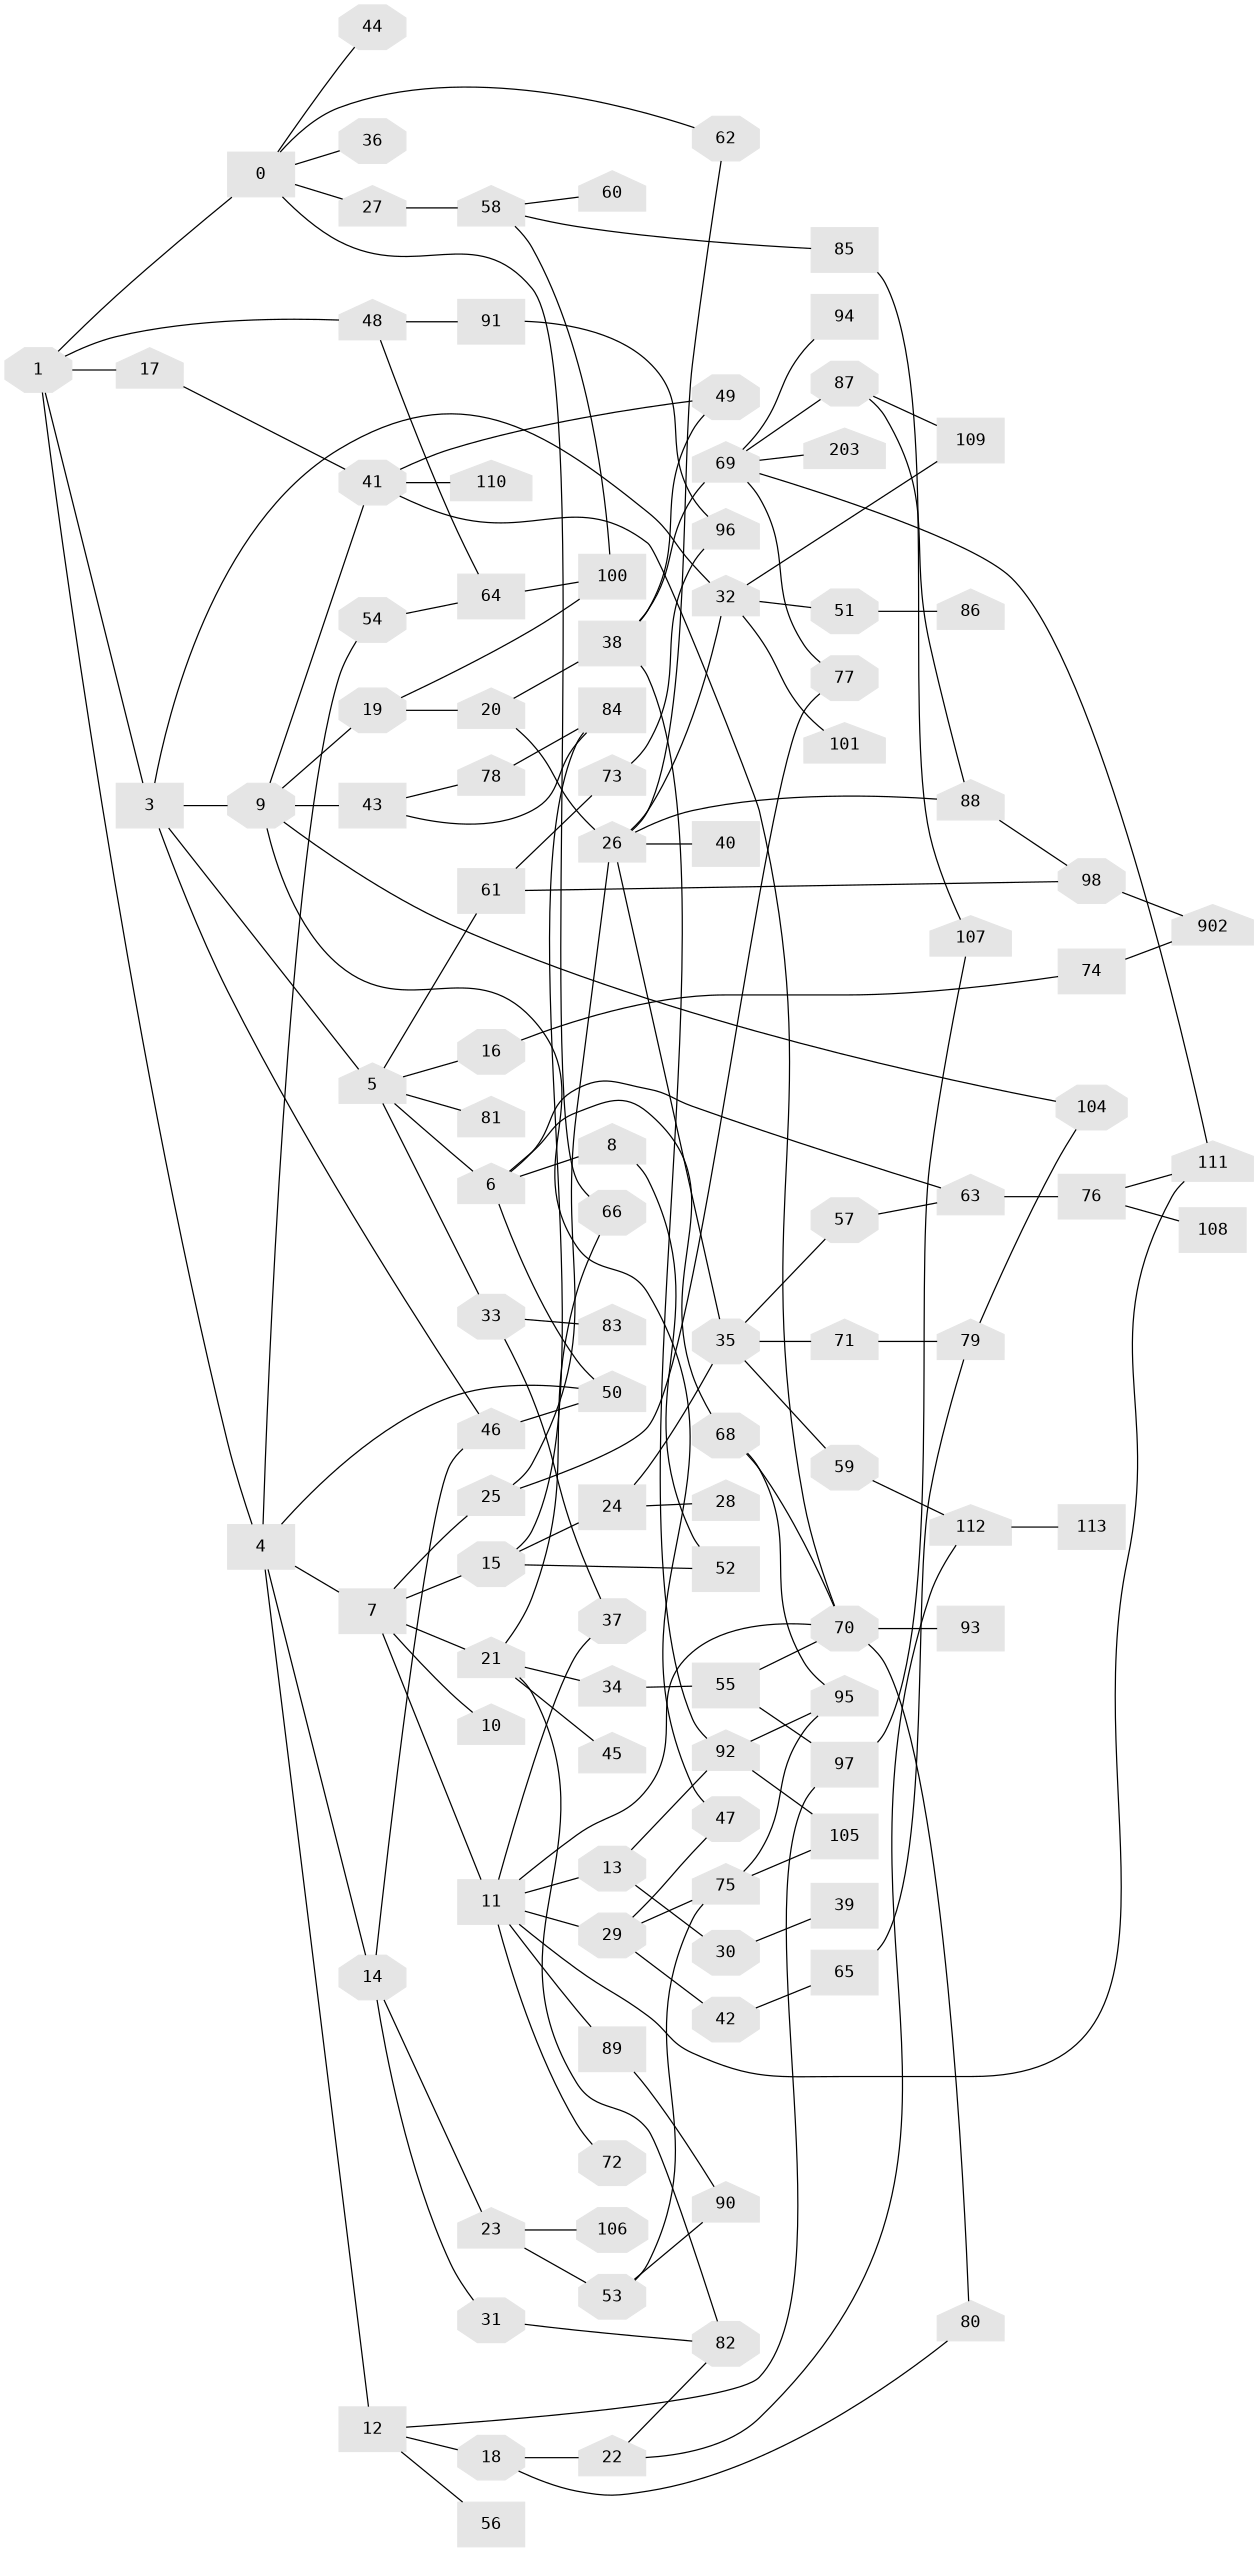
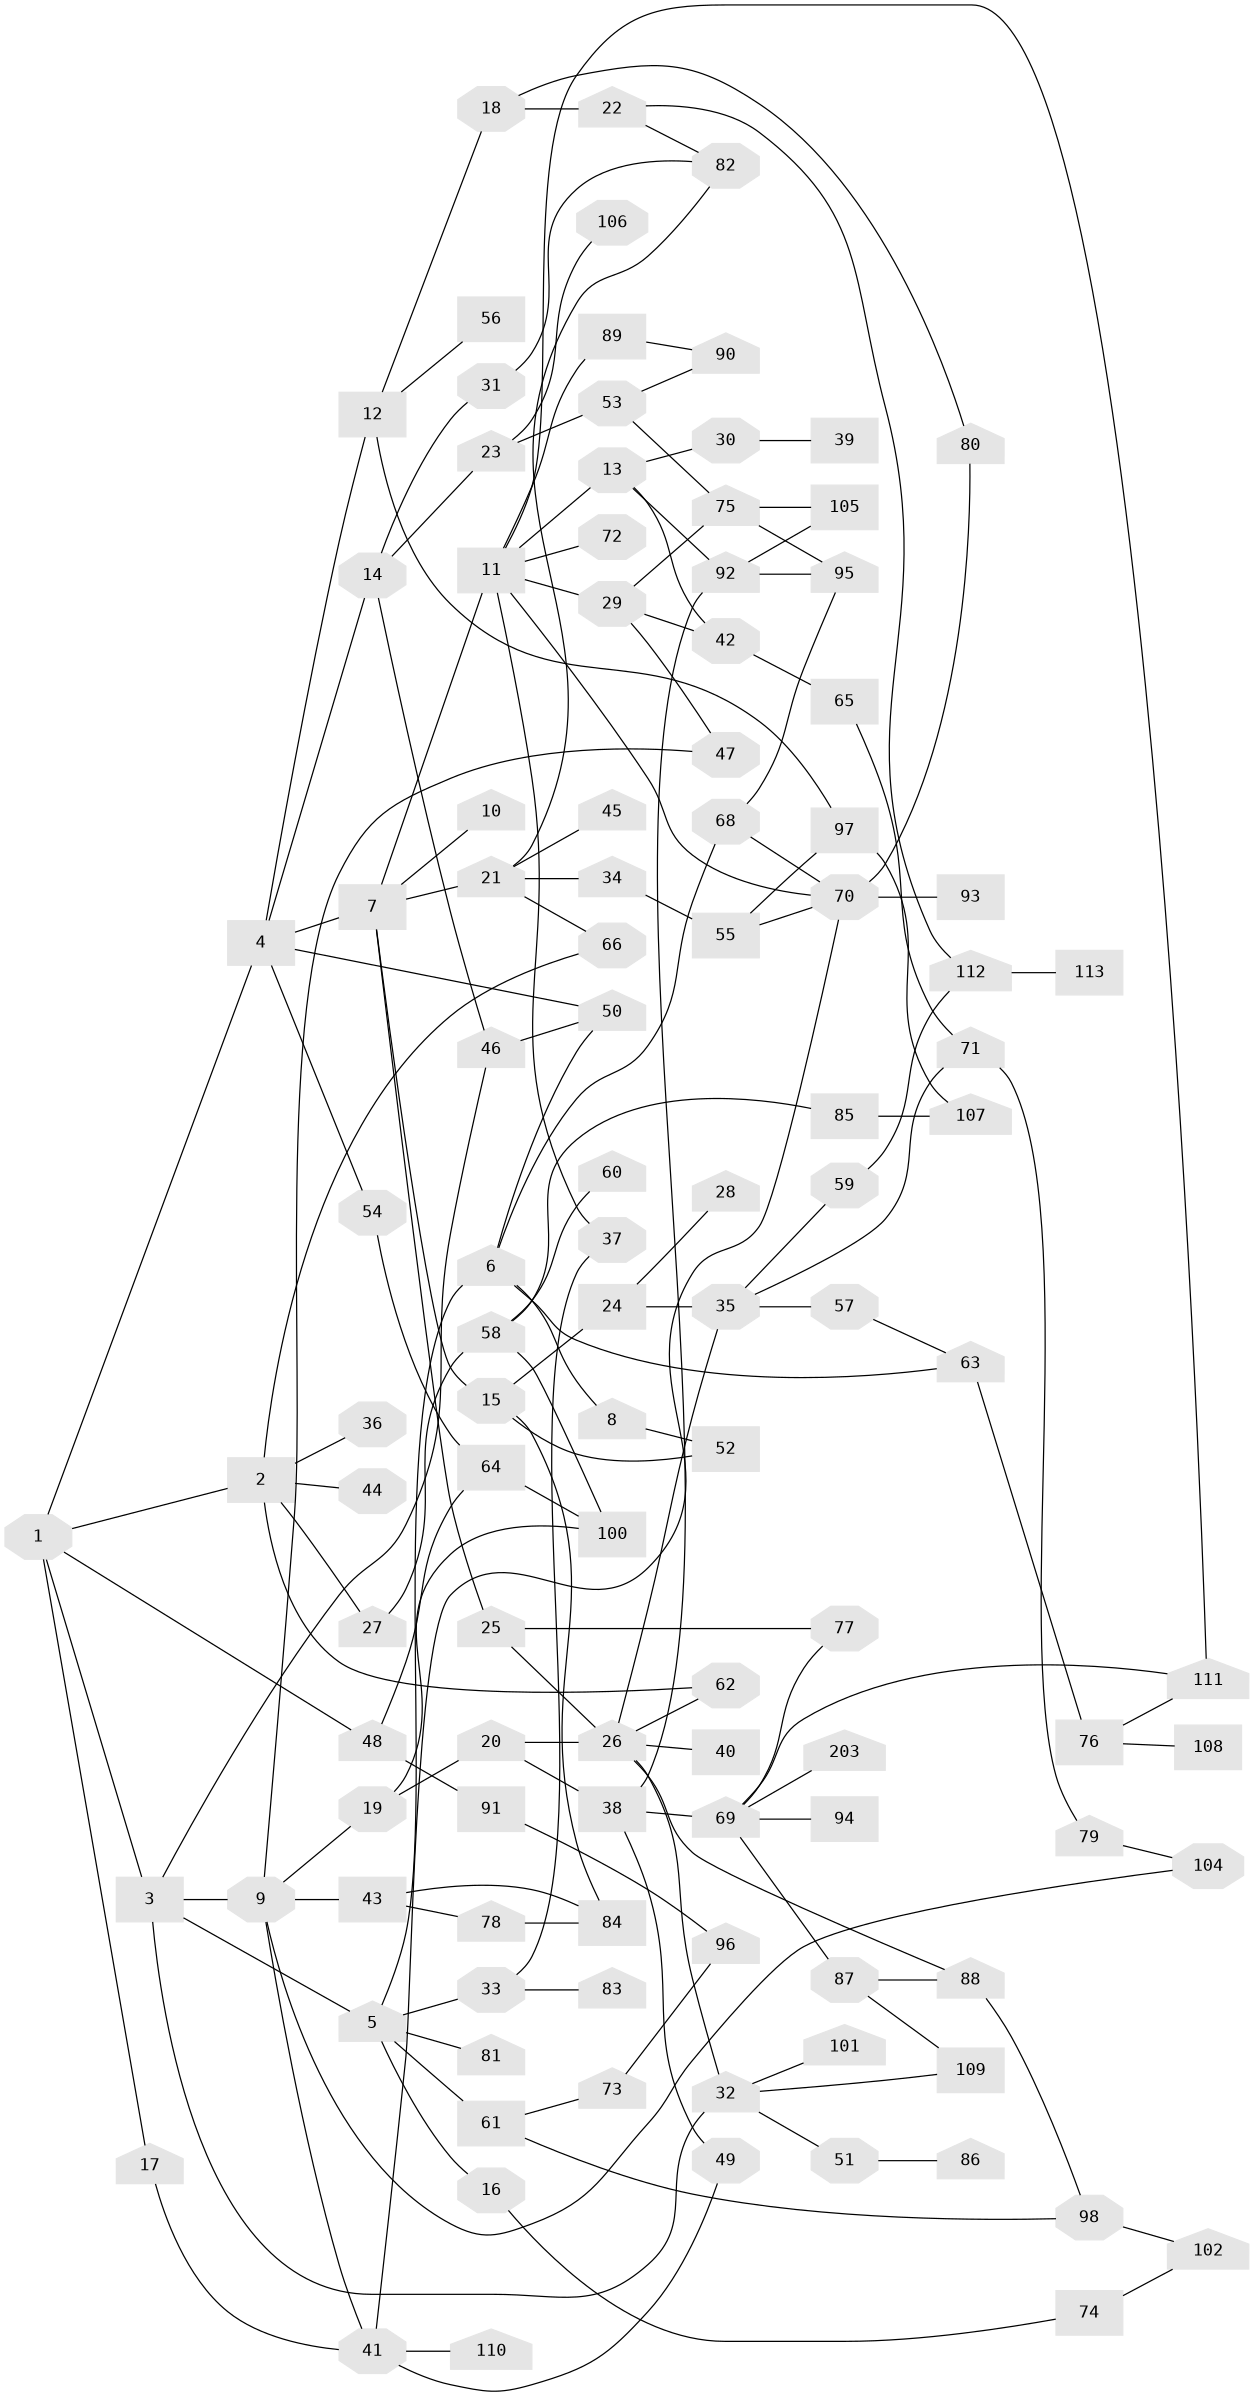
node "0": label "0" -> "2"
edge "13" -- "42": added
node "902": label "902" -> "102"
edge "79" -- "65": now "71" -- "65"
